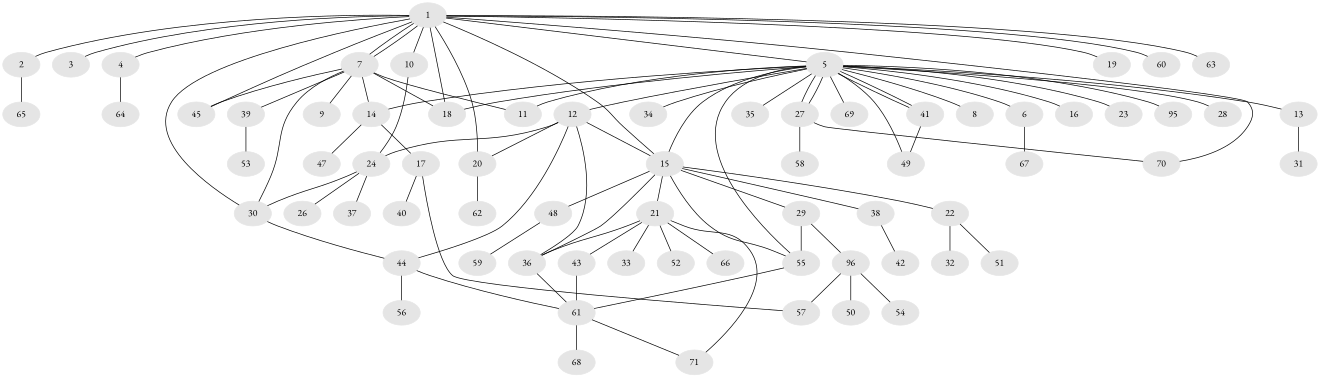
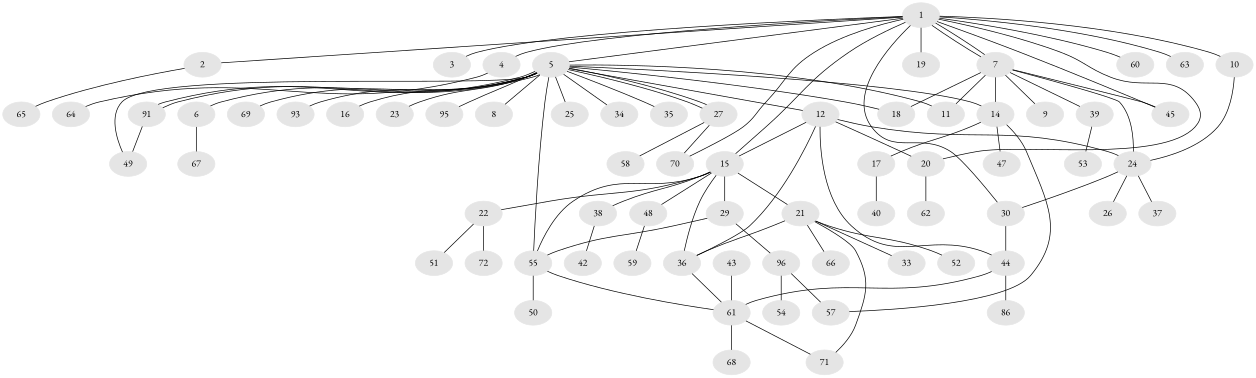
edge "1" -- "18": removed
edge "5" -- "15": removed
node "41": label "41" -> "91"
node "28": label "28" -> "25"
node "13": label "13" -> "93"
edge "7" -- "30": now "7" -- "24"
node "31": removed
edge "21" -- "43": removed
node "32": label "32" -> "72"
edge "96" -- "50": now "55" -- "50"
edge "17" -- "57": now "14" -- "57"
node "56": label "56" -> "86"
